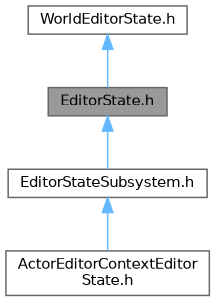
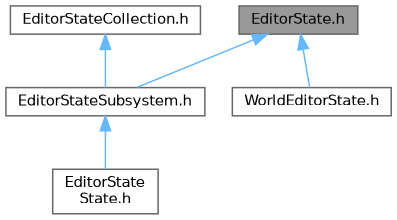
node "EditorStateCollection.h": added
edge "EditorState.h" -> "WorldEditorState.h": reversed
node "ActorEditorContextEditor State.h": label "ActorEditorContextEditor State.h" -> "EditorState State.h"
